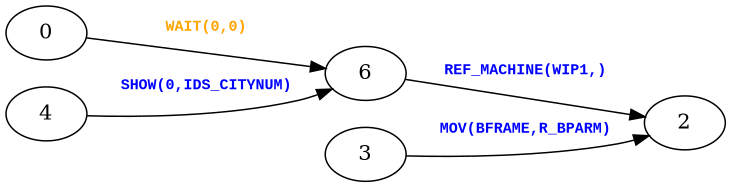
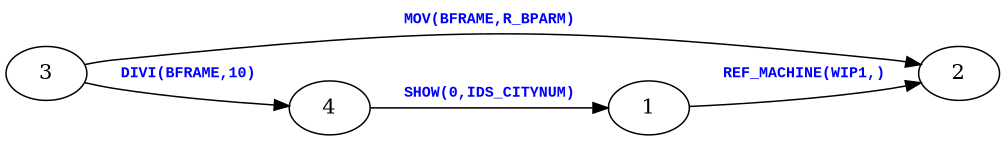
node "0": removed
node "6": label "6" -> "1"
edge "3" -> "4": added, label "DIVI(BFRAME,10)"
